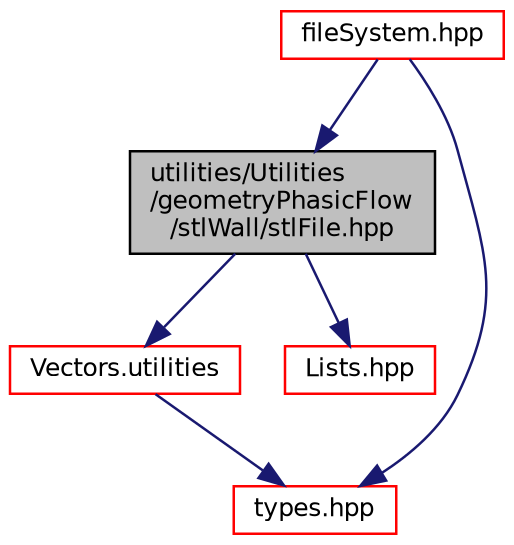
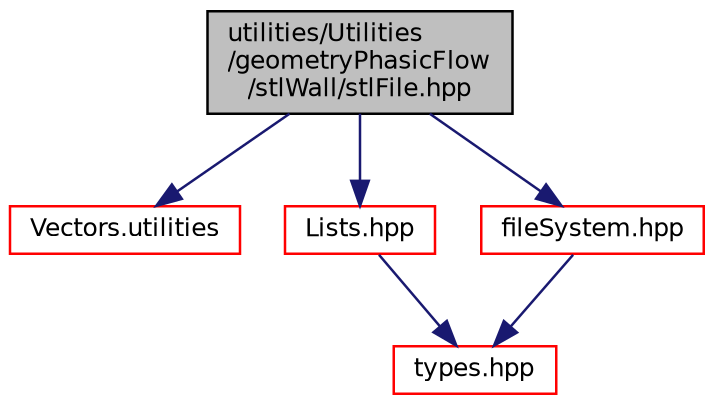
edge "fileSystem.hpp" -> "utilities/Utilities /geometryPhasicFlow /stlWall/stlFile.hpp": reversed
edge "Vectors.utilities" -> "types.hpp": now "Lists.hpp" -> "types.hpp"
